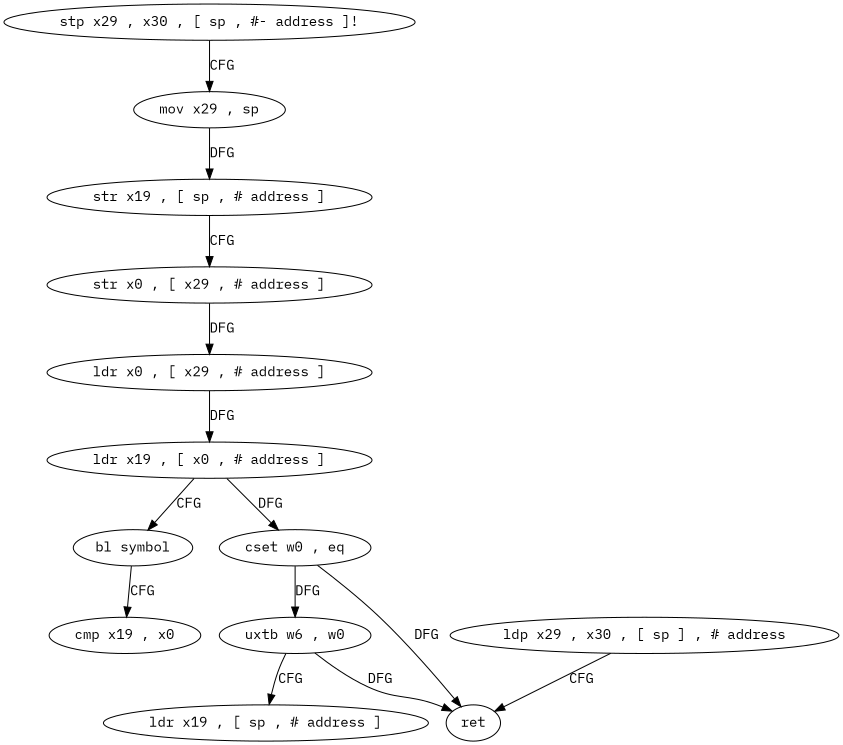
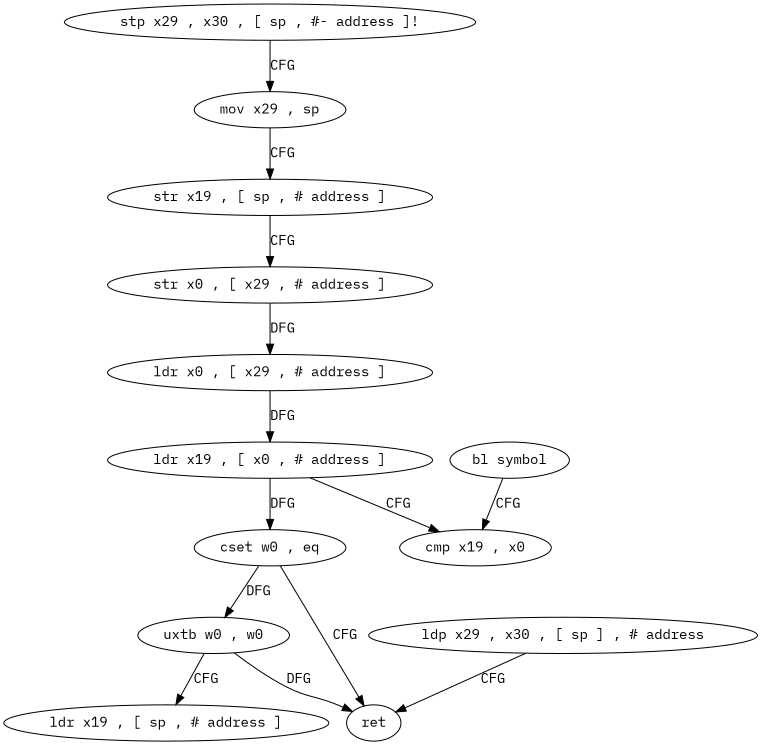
edge "mov x29 , sp" -> "str x19 , [ sp , # address ]": label "DFG" -> "CFG"
edge "ldr x19 , [ x0 , # address ]" -> "bl symbol": now "ldr x19 , [ x0 , # address ]" -> "cmp x19 , x0"
node "uxtb w6 , w0": label "uxtb w6 , w0" -> "uxtb w0 , w0"
edge "cset w0 , eq" -> "ret": label "DFG" -> "CFG"
